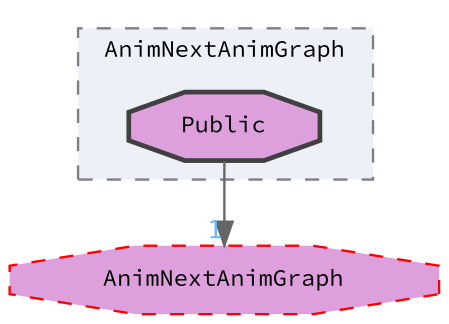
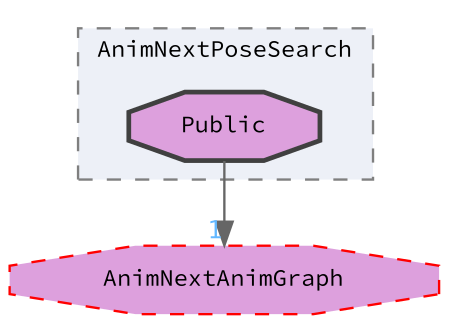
cluster "AnimNextAnimGraph": label "AnimNextAnimGraph" -> "AnimNextPoseSearch"
